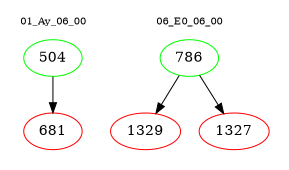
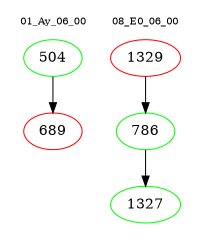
cluster "06_E0_06_00": label "06_E0_06_00" -> "08_E0_06_00"
edge "786" -> "1329": reversed
node "681": label "681" -> "689"
node "1327": color red -> green
